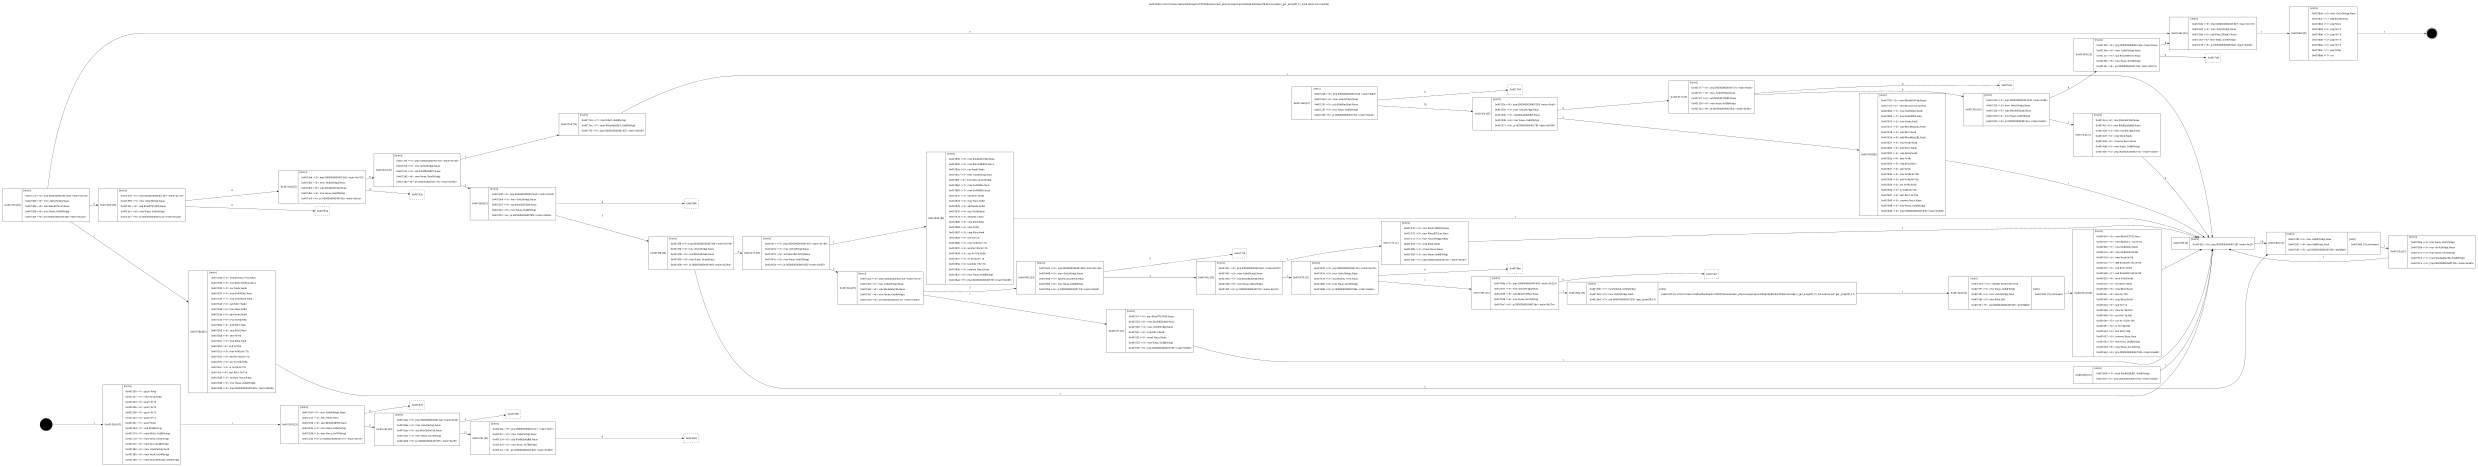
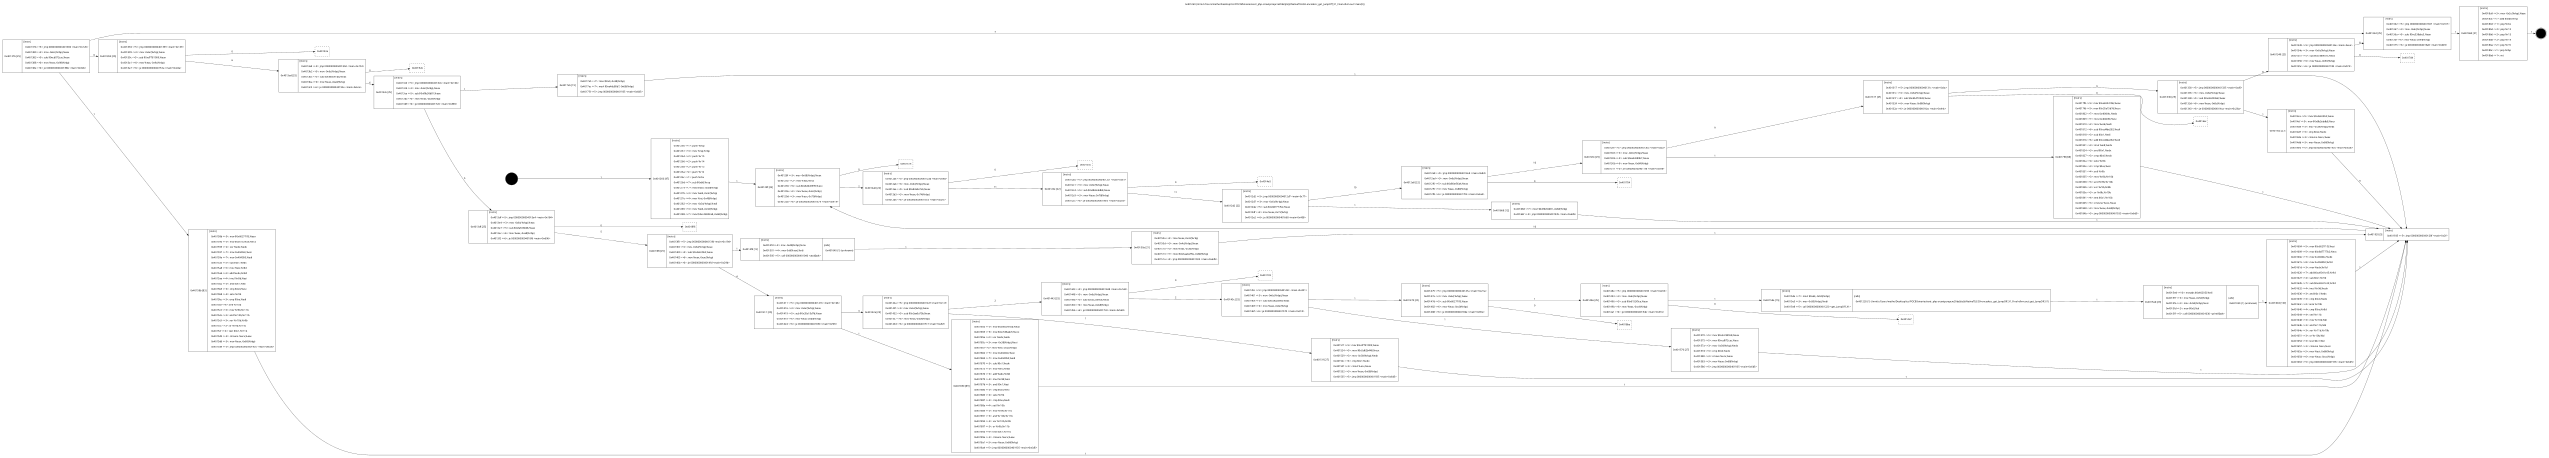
node "0x4012d2 [22]": added
edge "0x401935 [5]" -> "0x4014fd [13]": now "0x401935 [5]" -> "0x40128f [23]"
